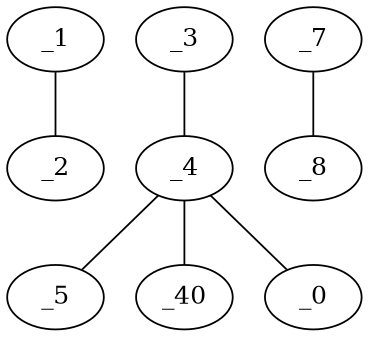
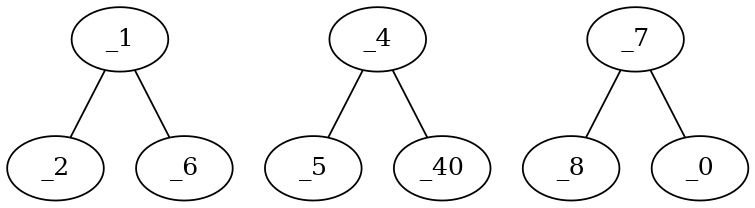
node "_3": removed
node "_6": added
edge "_4" -- "_0": now "_7" -- "_0"
